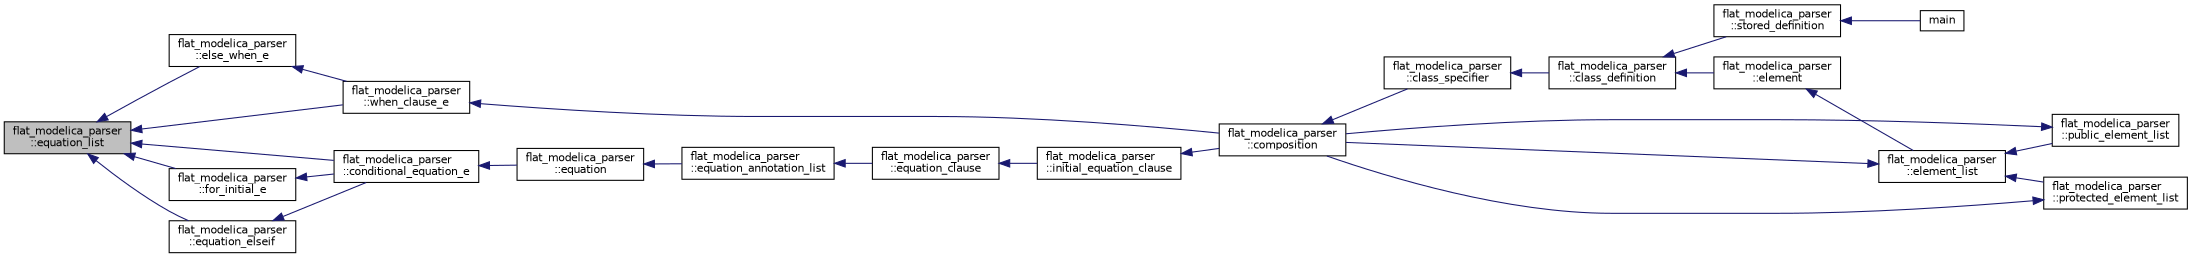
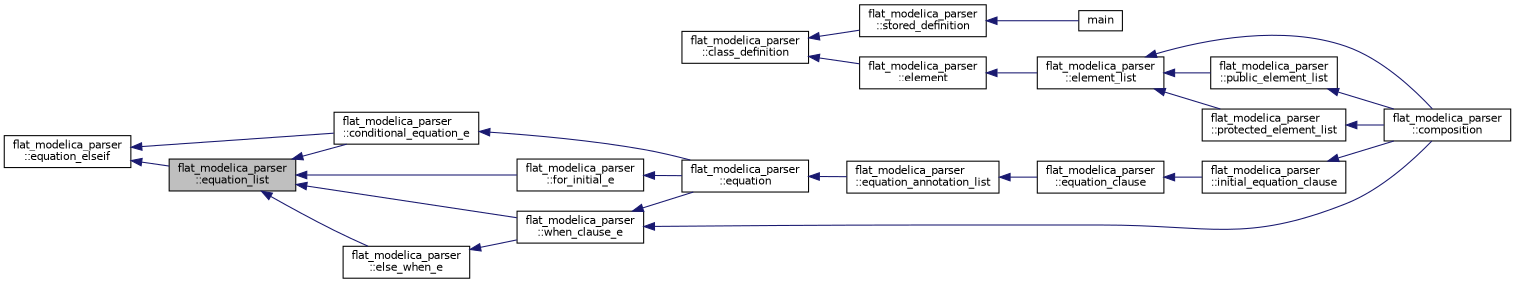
node "flat_modelica_parser ::class_specifier": removed
edge "flat_modelica_parser ::conditional_equation_e" -> "flat_modelica_parser ::for_initial_e": now "flat_modelica_parser ::equation" -> "flat_modelica_parser ::for_initial_e"
edge "flat_modelica_parser ::equation_elseif" -> "flat_modelica_parser ::equation_list": reversed
edge "flat_modelica_parser ::equation" -> "flat_modelica_parser ::when_clause_e": added
